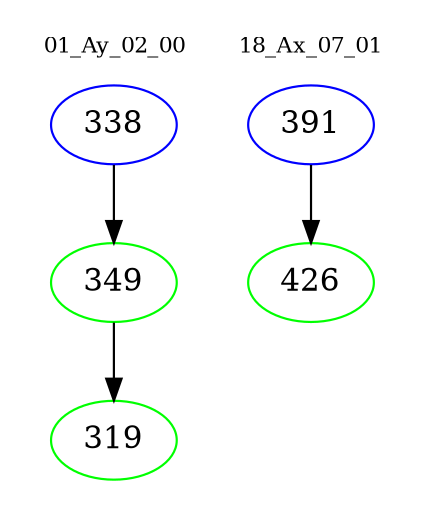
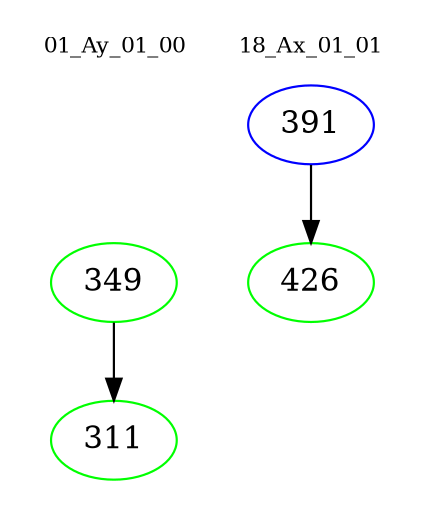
cluster "01_Ay_02_00": label "01_Ay_02_00" -> "01_Ay_01_00"
cluster "18_Ax_07_01": label "18_Ax_07_01" -> "18_Ax_01_01"
node "338": removed
node "319": label "319" -> "311"
